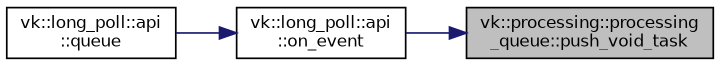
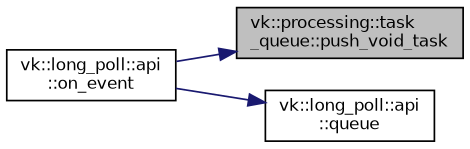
edge "vk::long_poll::api ::queue" -> "vk::long_poll::api ::on_event": reversed
node "vk::processing::processing _queue::push_void_task": label "vk::processing::processing _queue::push_void_task" -> "vk::processing::task _queue::push_void_task"
